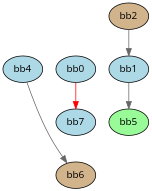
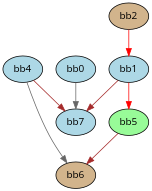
edge "bb2" -> "bb1": color gray40 -> red
edge "bb0" -> "bb7": color red -> gray40
edge "bb1" -> "bb5": color gray40 -> red
edge "bb4" -> "bb7": added
edge "bb1" -> "bb7": added
edge "bb5" -> "bb6": added
